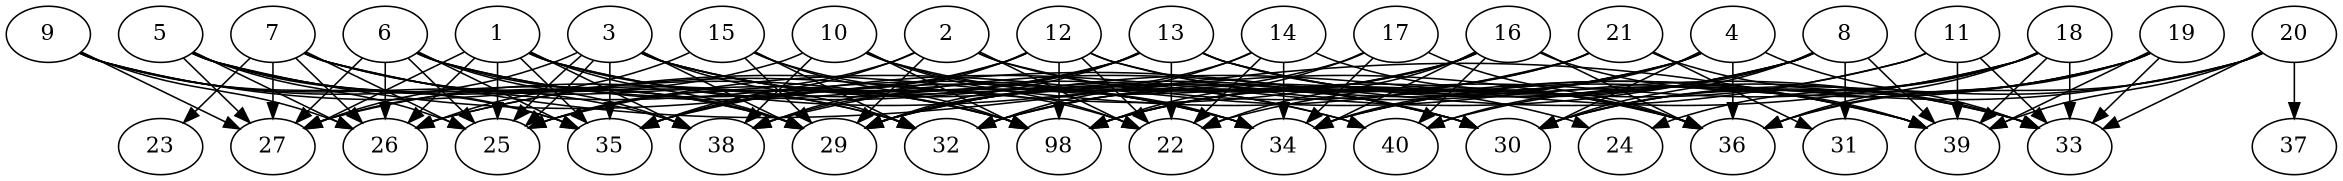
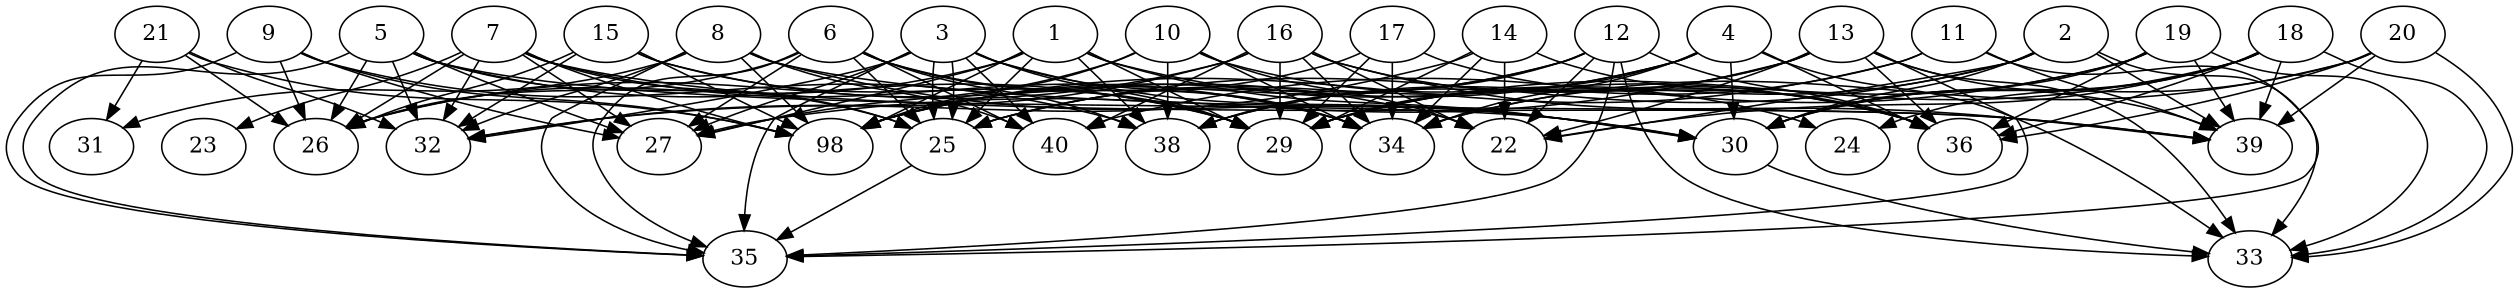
edge "1" -> "35": now "25" -> "35"
edge "21" -> "33": now "30" -> "33"
edge "9" -> "29": removed
node "37": removed
